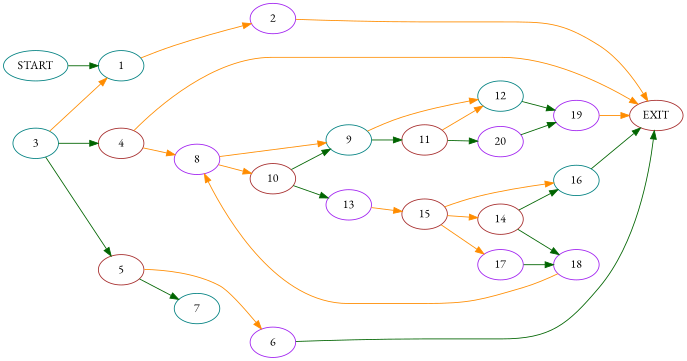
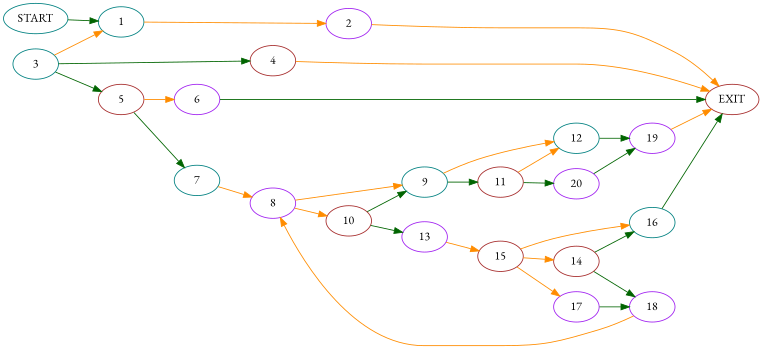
edge "4" -> "8": now "7" -> "8"
